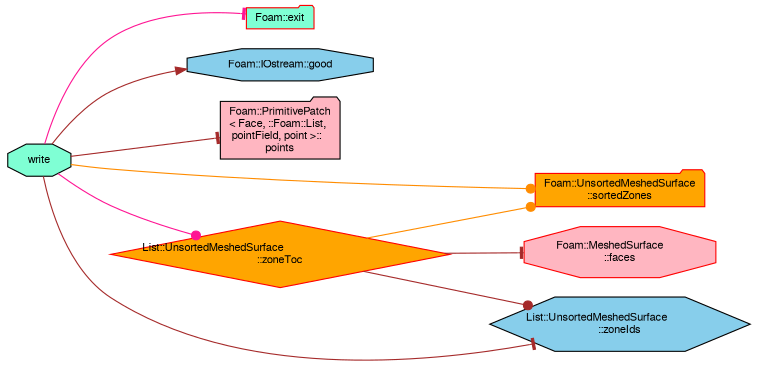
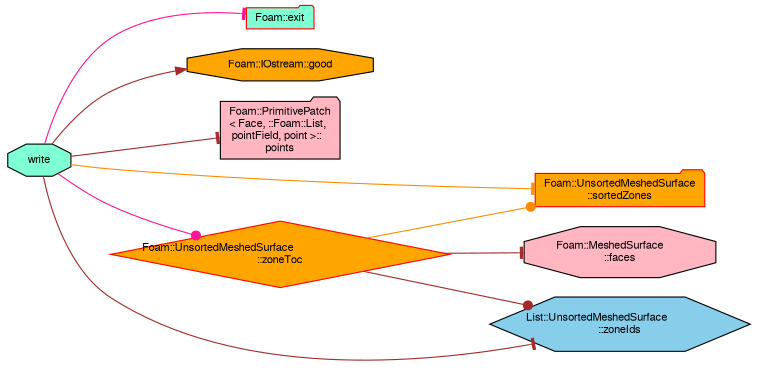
node "Foam::IOstream::good": fillcolor skyblue -> orange
edge "write" -> "Foam::UnsortedMeshedSurface ::sortedZones": arrowhead dot -> tee
node "Foam::MeshedSurface ::faces": color red -> black
node "List::UnsortedMeshedSurface ::zoneToc": label "List::UnsortedMeshedSurface ::zoneToc" -> "Foam::UnsortedMeshedSurface ::zoneToc"
